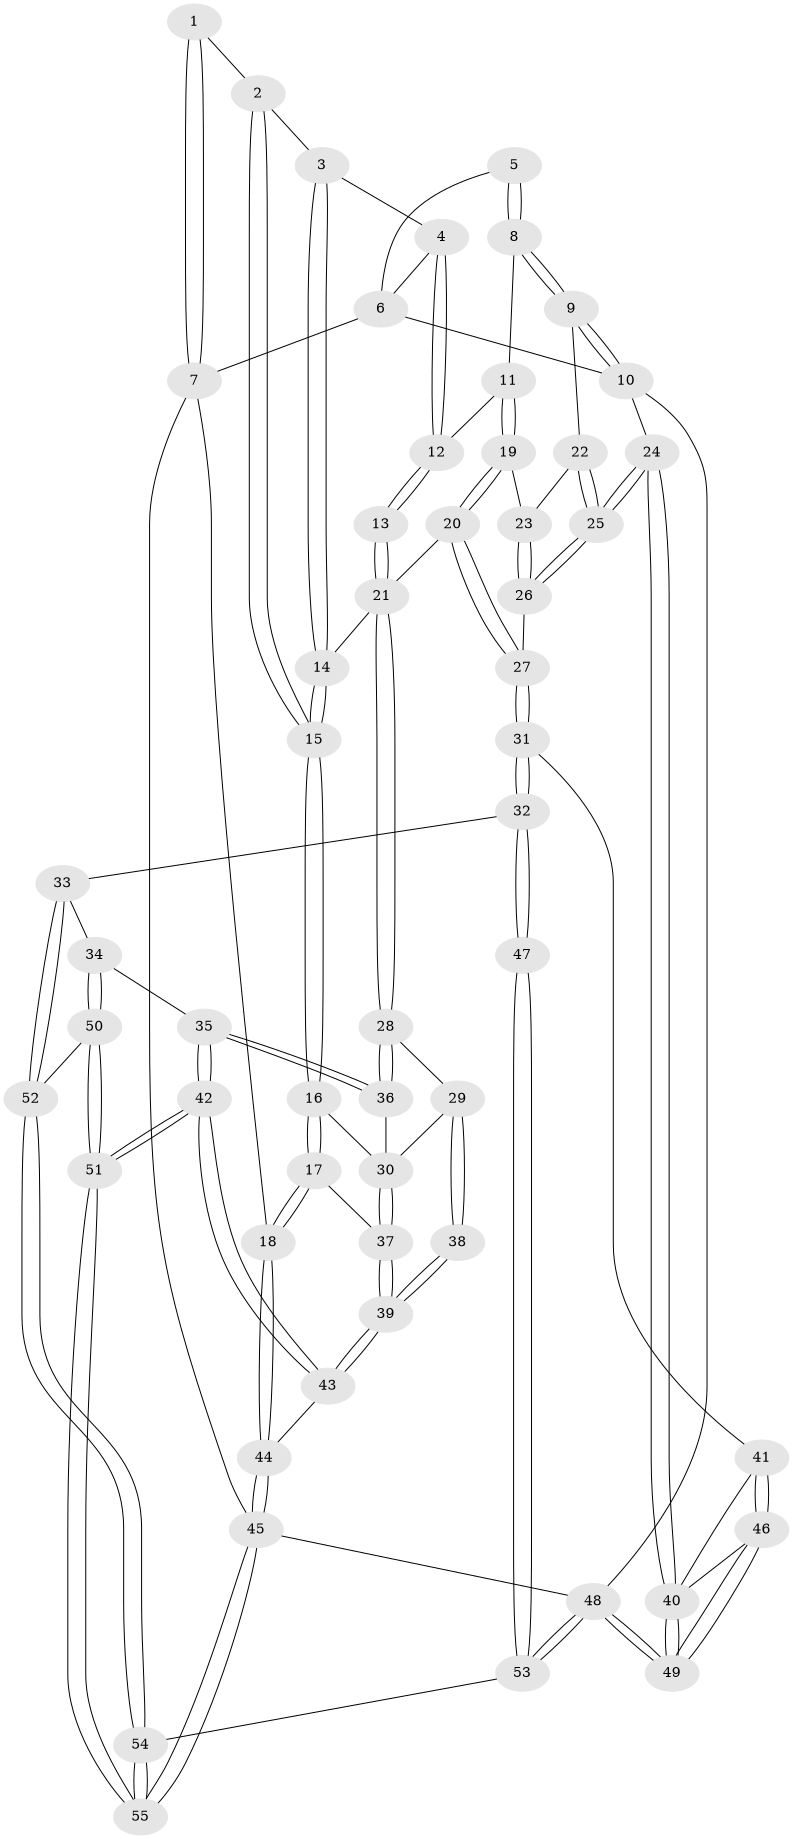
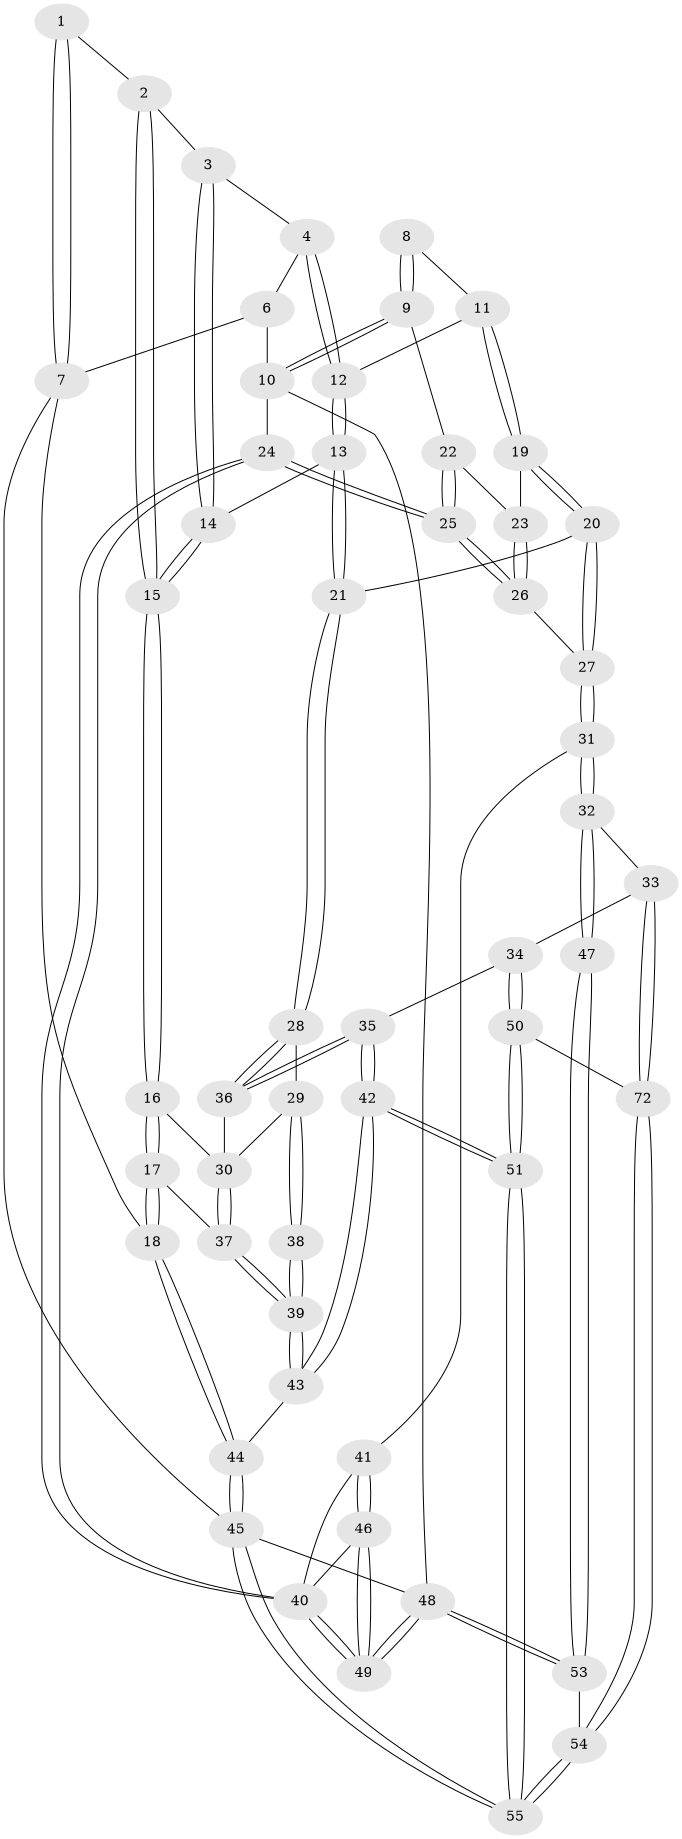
node "5": removed
edge "21" -- "14": now "13" -- "14"
node "52": label "52" -> "72"
